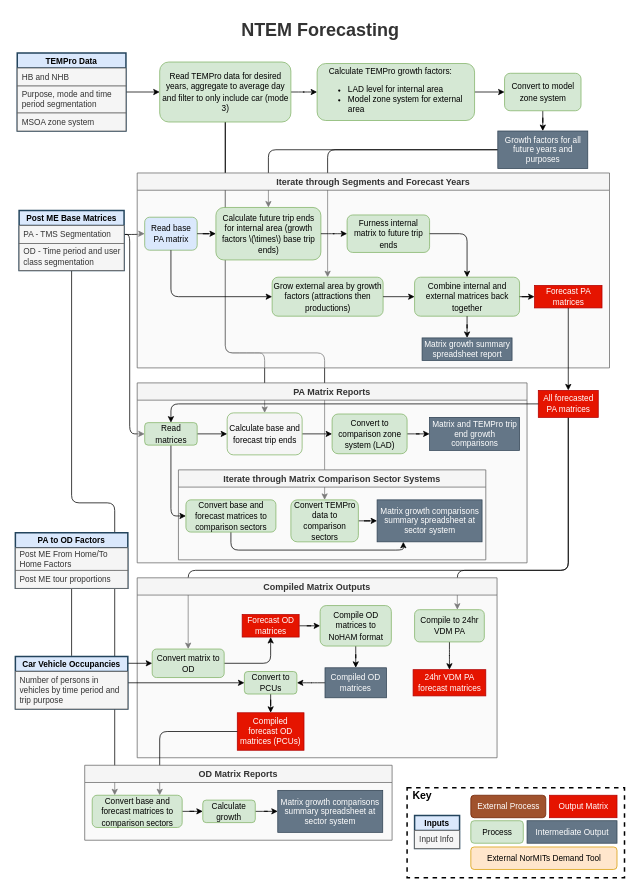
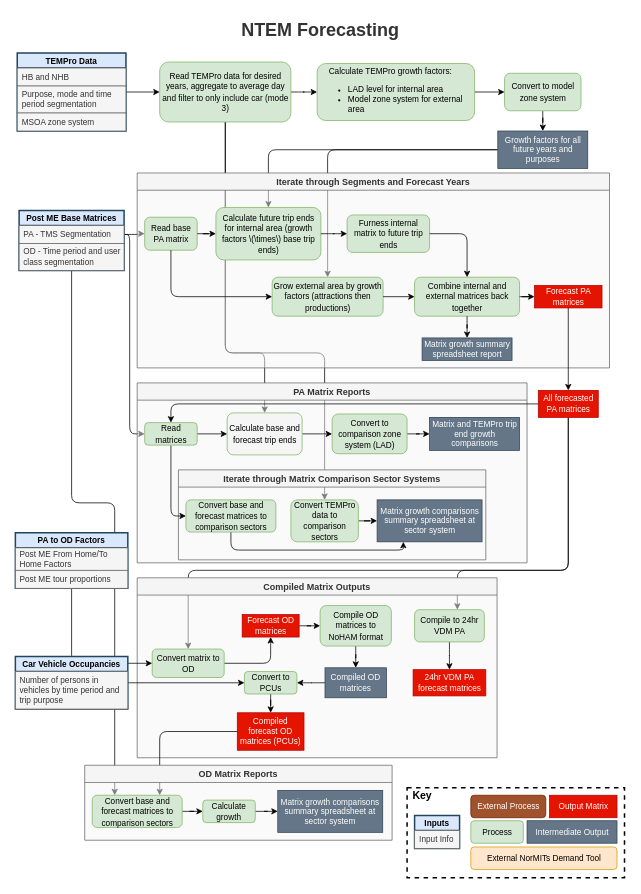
node "Read base PA matrix": fillcolor #dae8fc -> #d5e8d4
